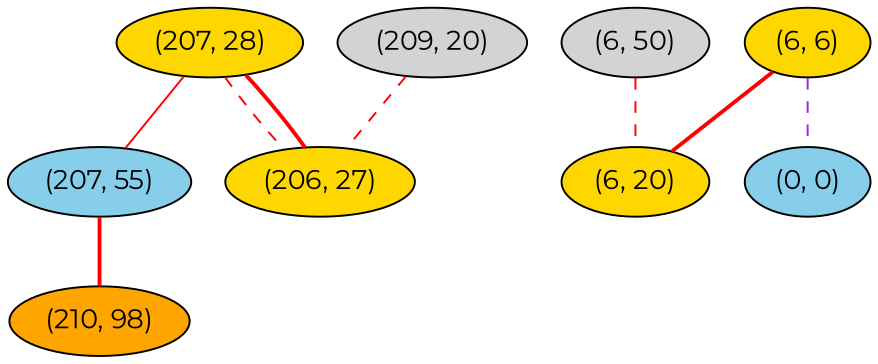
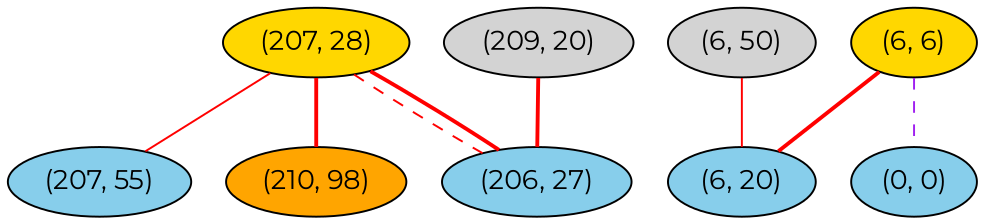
edge "(209, 20)" -- "(206, 27)": style dashed -> bold
edge "(6, 50)" -- "(6, 20)": style dashed -> solid
node "(206, 27)": fillcolor gold -> skyblue
node "(6, 20)": fillcolor gold -> skyblue
edge "(207, 55)" -- "(210, 98)": now "(207, 28)" -- "(210, 98)"
